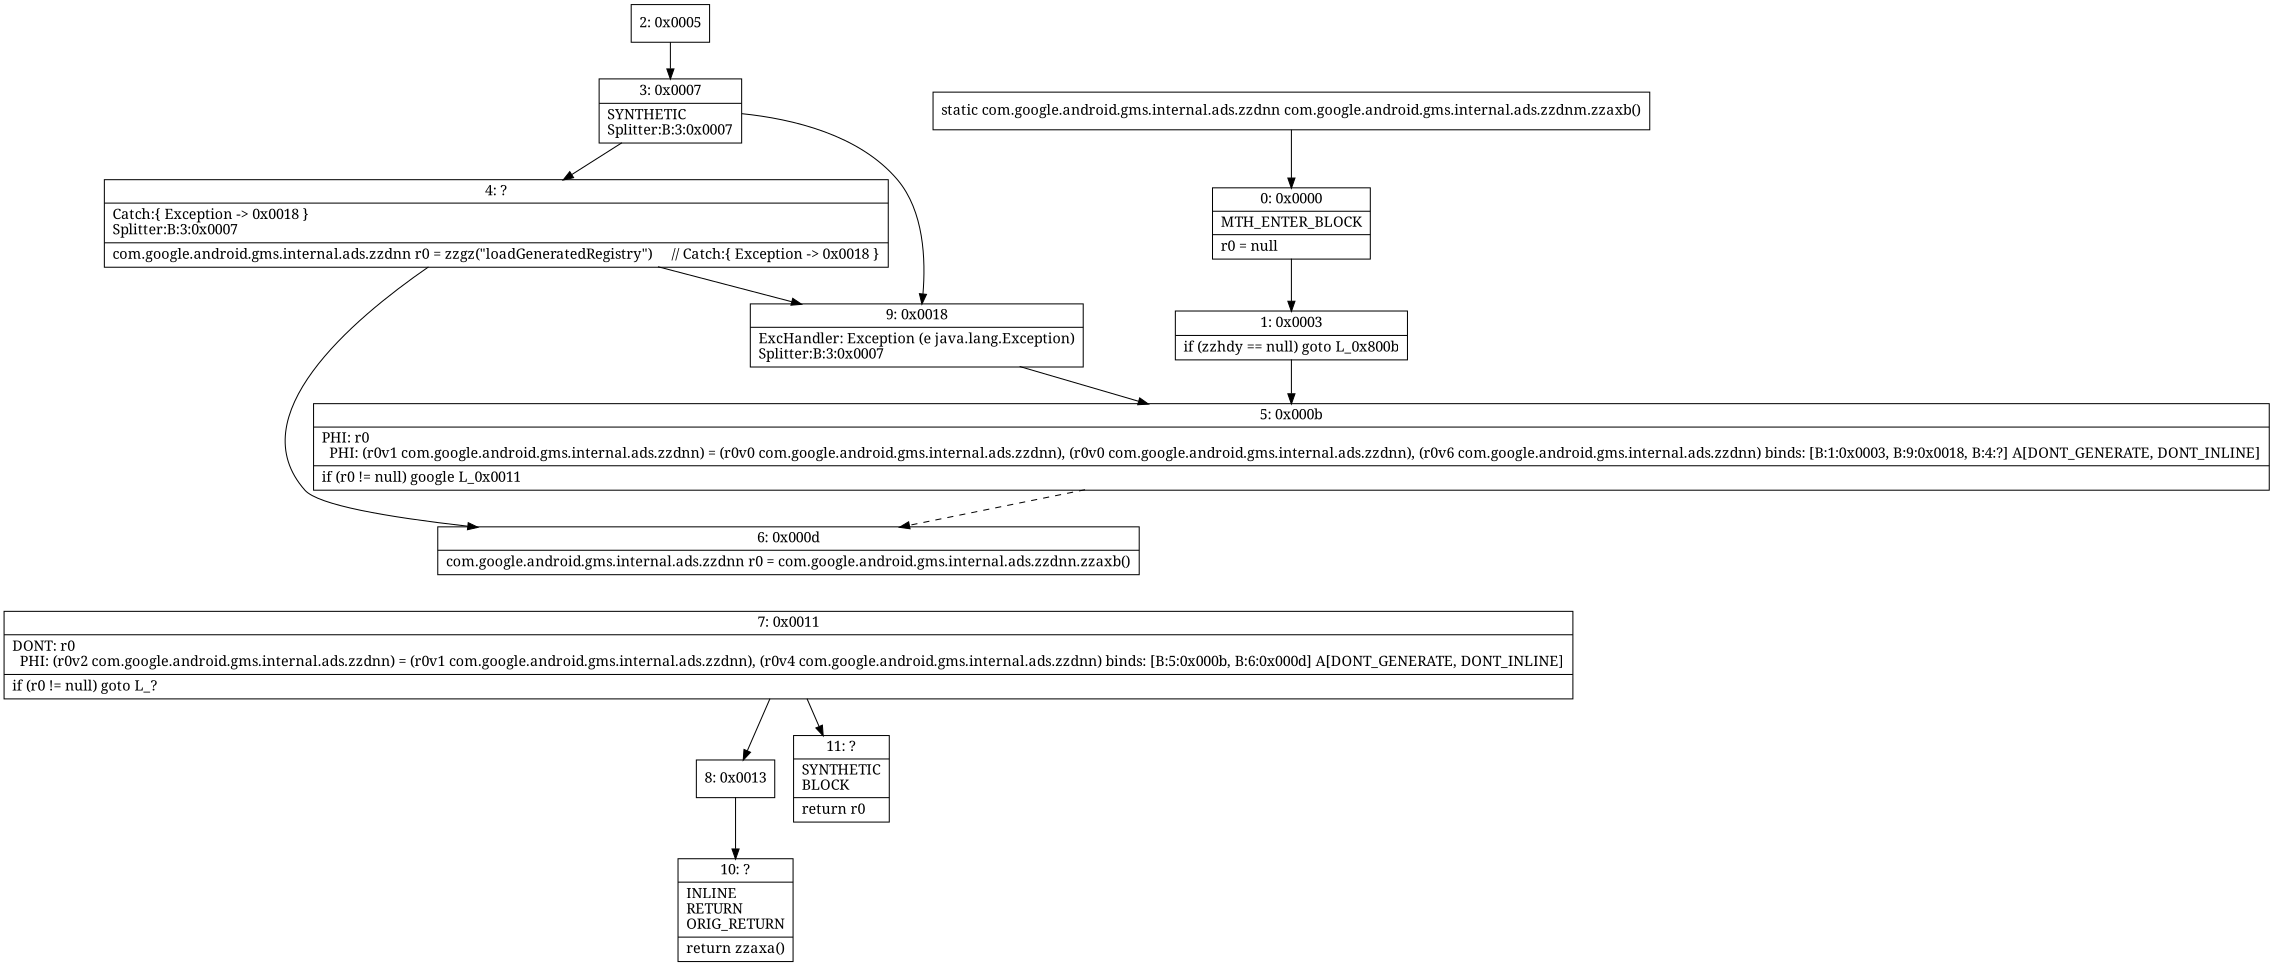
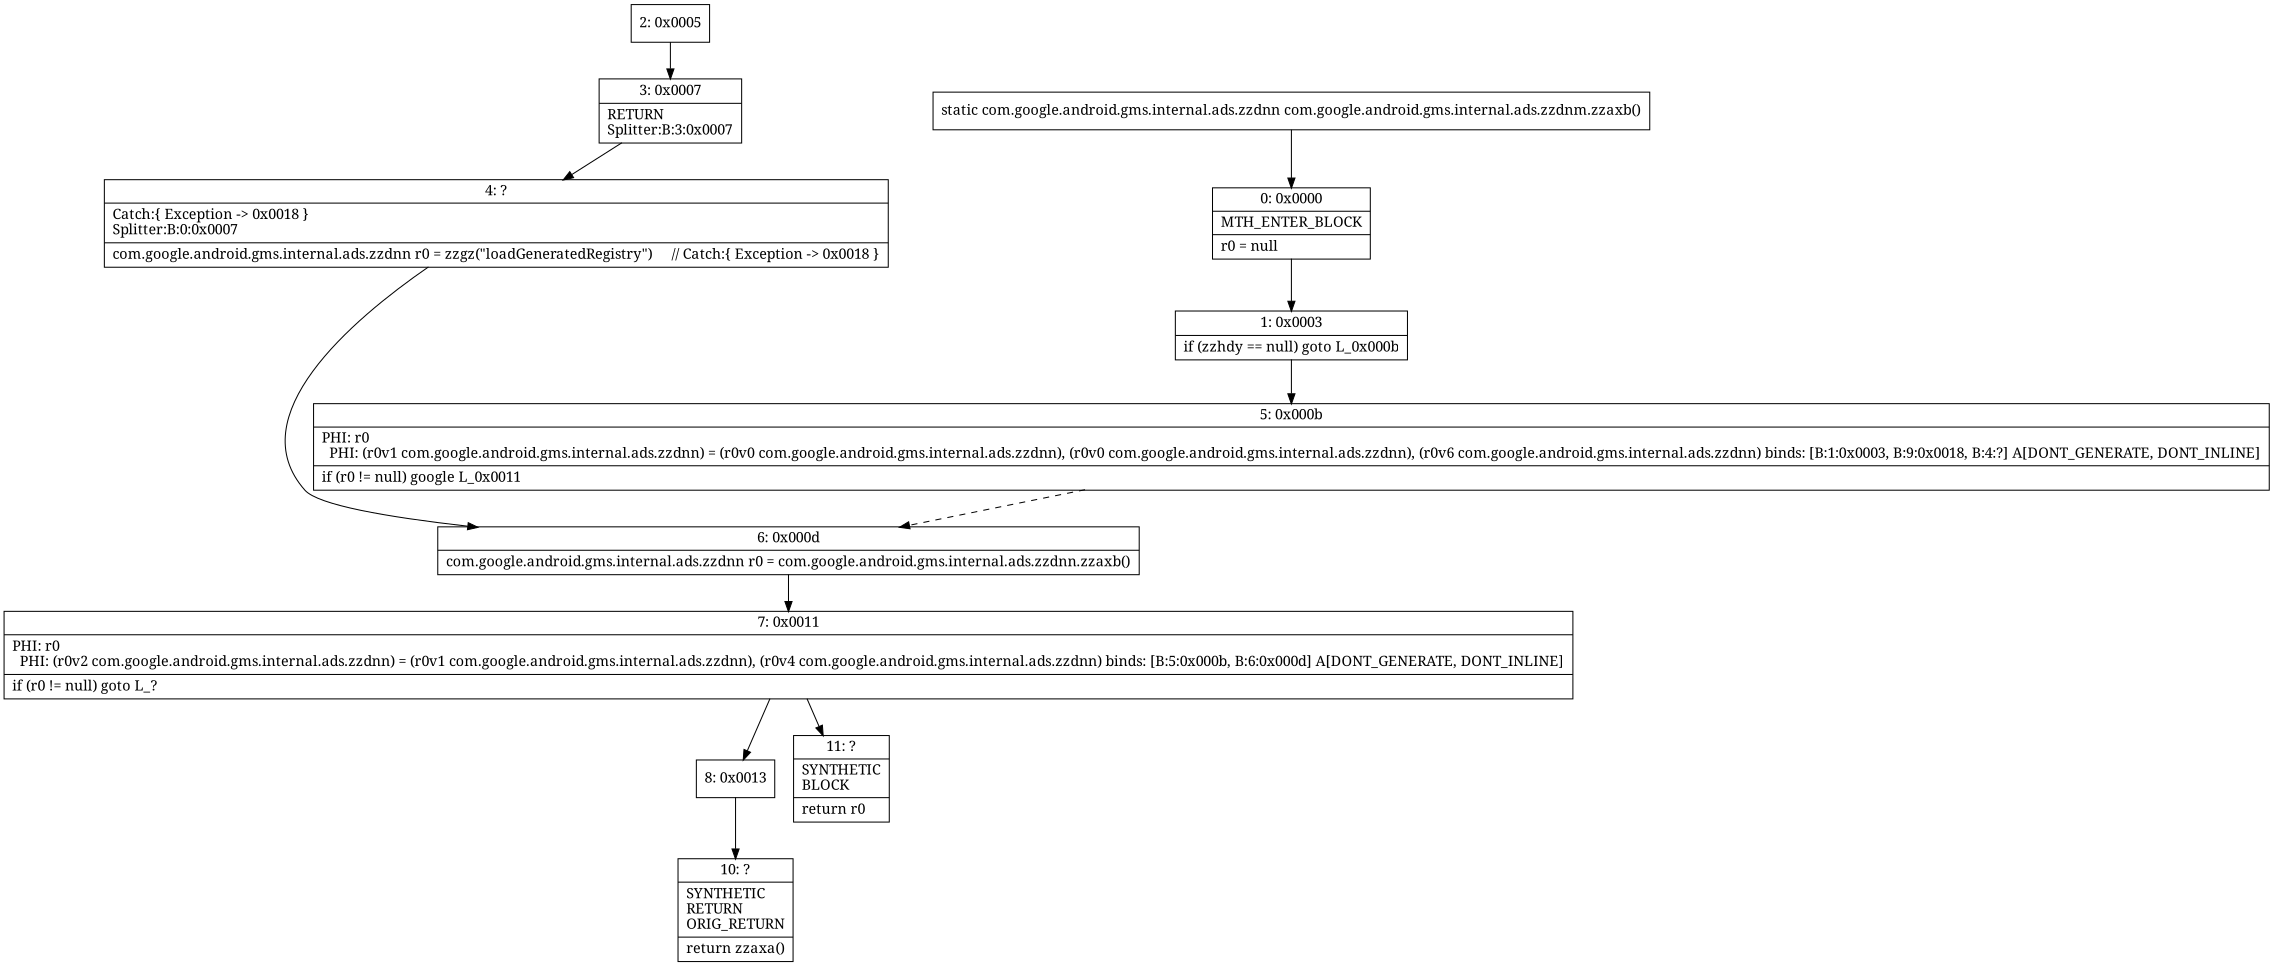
node "3: 0x0007": text "SYNTHETIC" -> "RETURN"
node "4: ?": text "Splitter:B:3:0x0007" -> "Splitter:B:0:0x0007"
node "9: 0x0018": removed
node "1: 0x0003": text "if (zzhdy == null) goto L_0x800b" -> "if (zzhdy == null) goto L_0x000b"
edge "6: 0x000d" -> "7: 0x0011": added
node "7: 0x0011": text "DONT: r0" -> "PHI: r0"
node "10: ?": text "INLINE" -> "SYNTHETIC"
